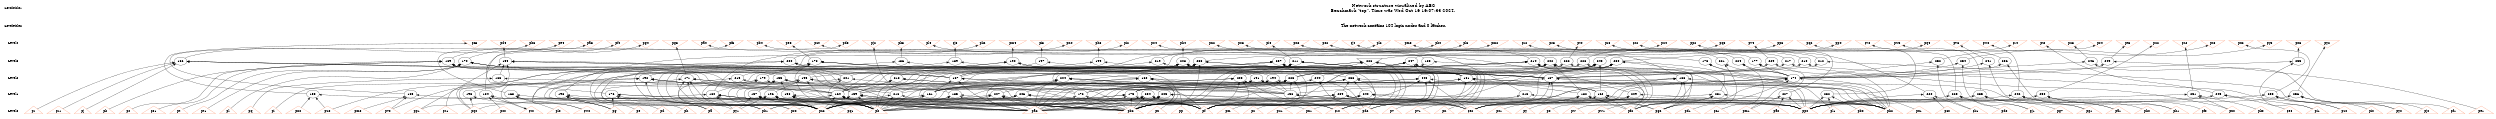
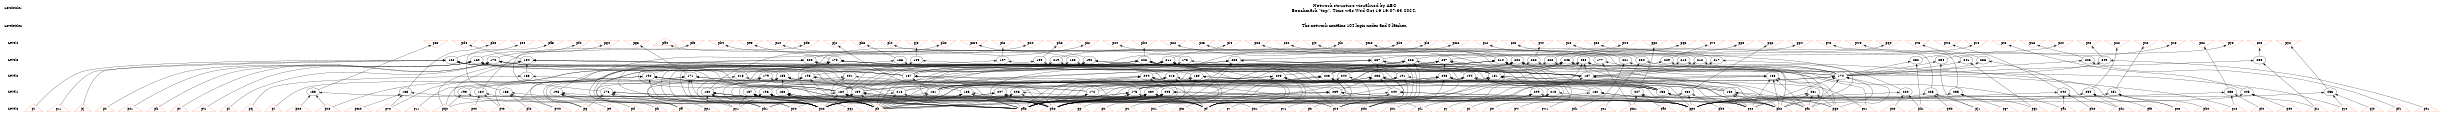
node "pa4": shape invtriangle -> triangle
node "226": shape invtriangle -> ellipse
edge "197" -> "pt0": reversed
edge "pg2" -> "202": now "px1" -> "202"
edge "pe2" -> "182": removed
node "pz": added
